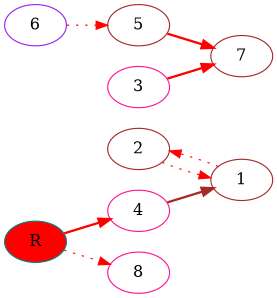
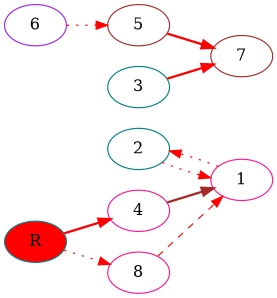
node "3": color deeppink -> teal
node "2": color brown -> teal
node "1": color brown -> deeppink
edge "8" -> "1": added
